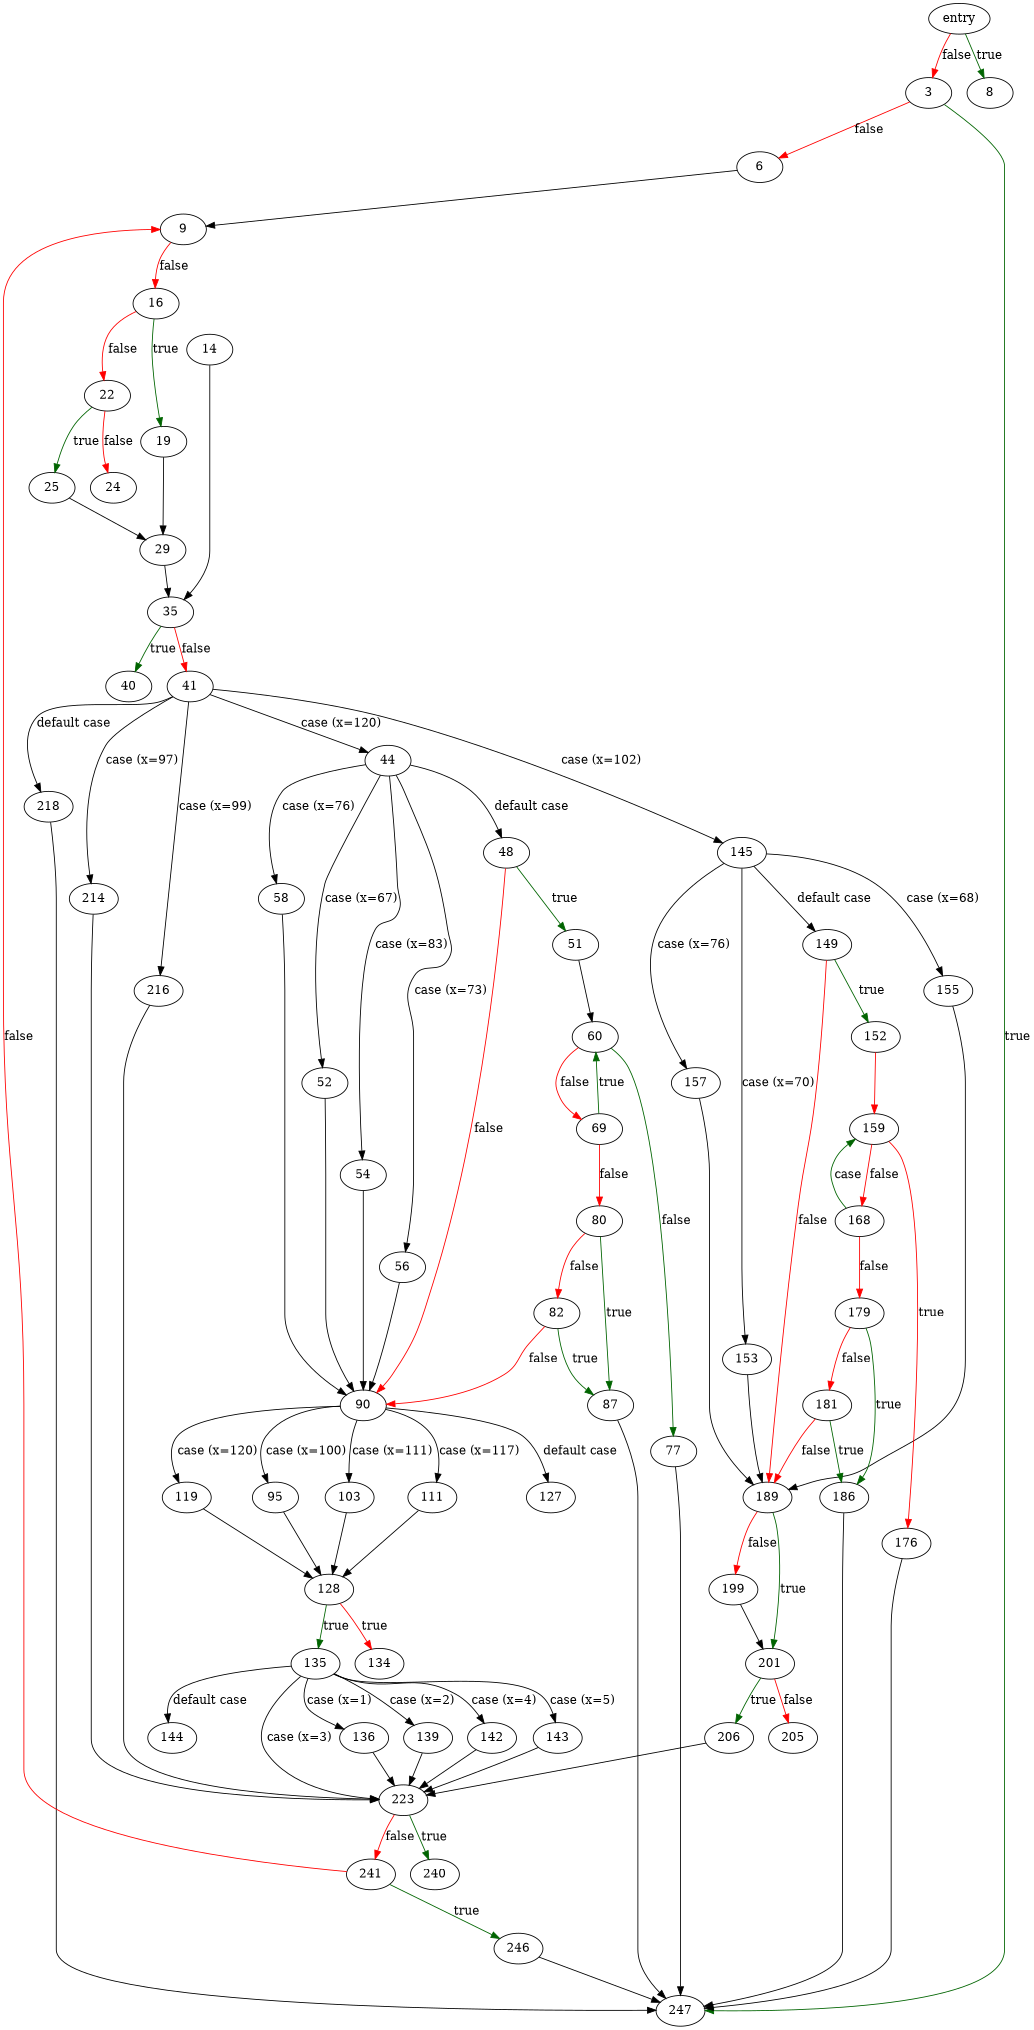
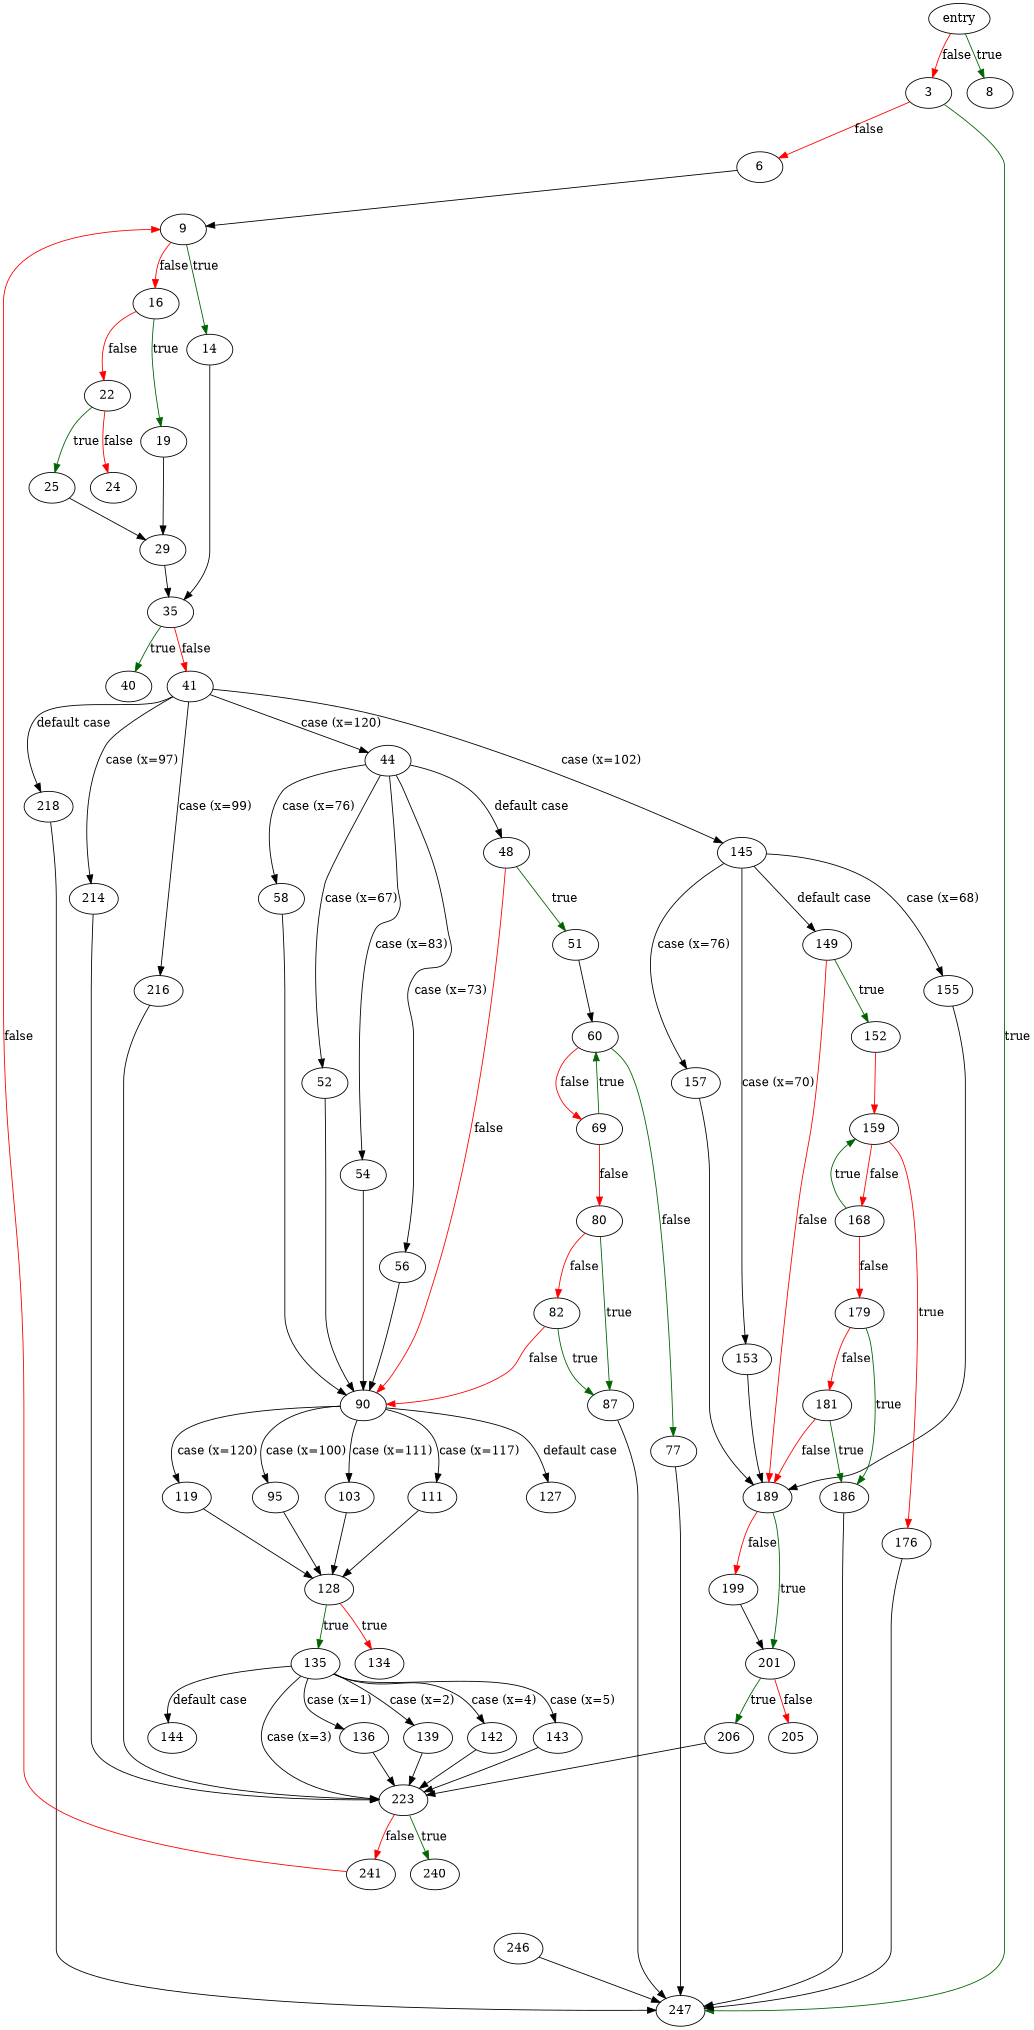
edge "9" -> "14": added, label "true"
edge "168" -> "159": label "case" -> "true"
edge "241" -> "246": removed, label "true"
